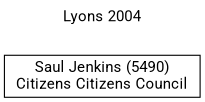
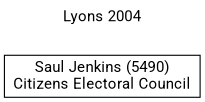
node "Saul Jenkins (5490) Citizens Citizens Council": label "Saul Jenkins (5490) Citizens Citizens Council" -> "Saul Jenkins (5490) Citizens Electoral Council"
